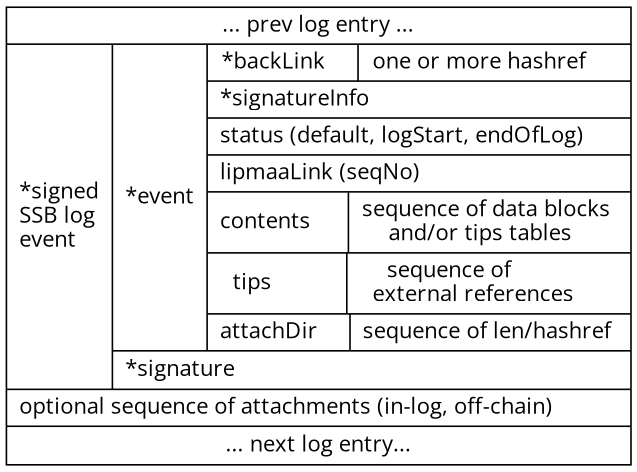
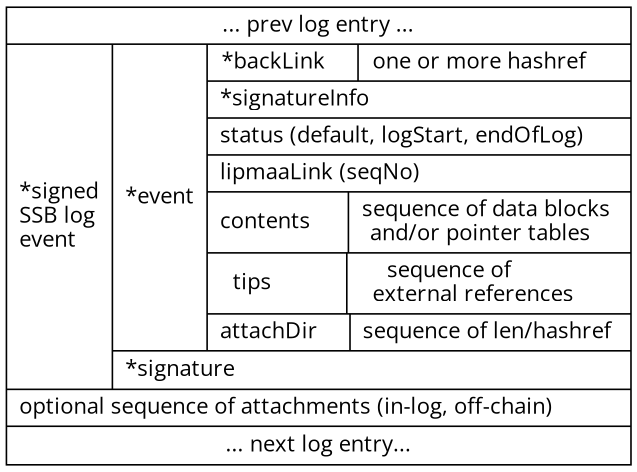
node "... prev log entry ...": text "and/or tips tables" -> "and/or pointer tables"
